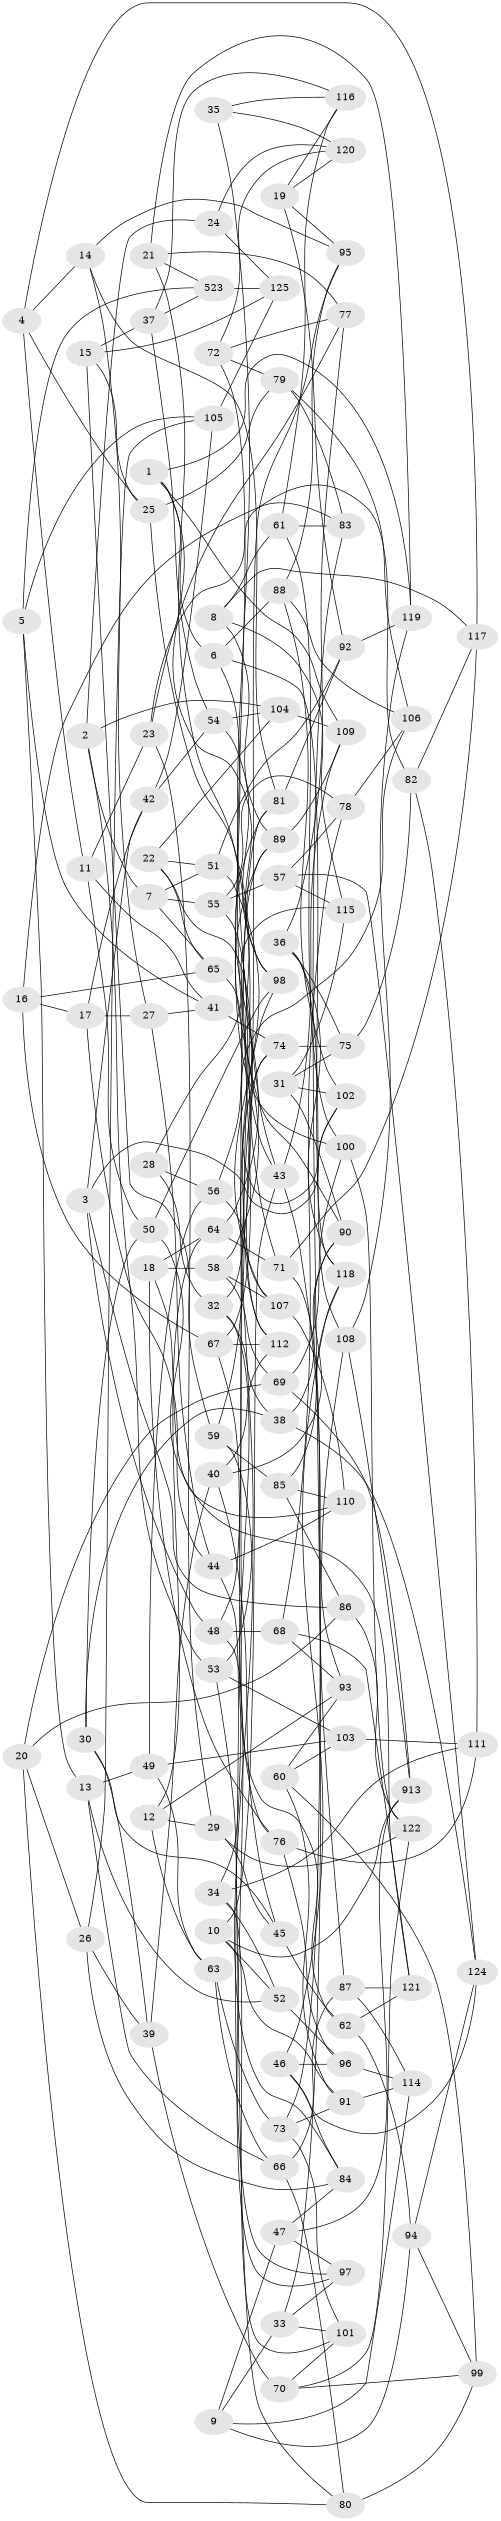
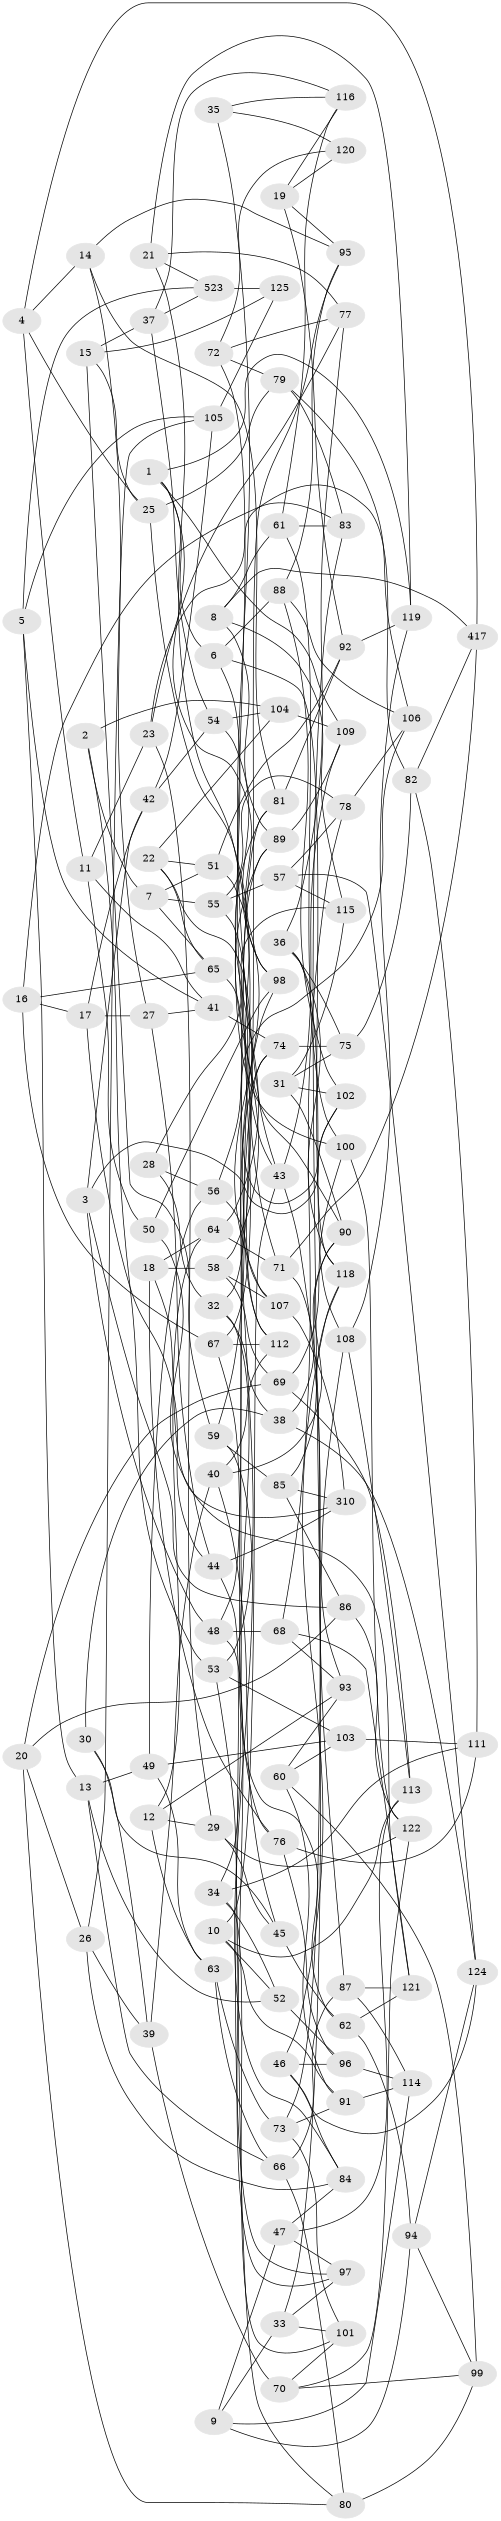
node "24": removed
node "117": label "117" -> "417"
edge "50" -- "30": removed
node "110": label "110" -> "310"
node "913": label "913" -> "113"
